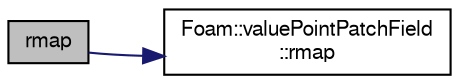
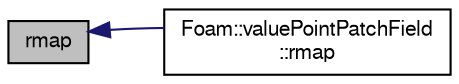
edge "rmap" -> "Foam::valuePointPatchField ::rmap": reversed
